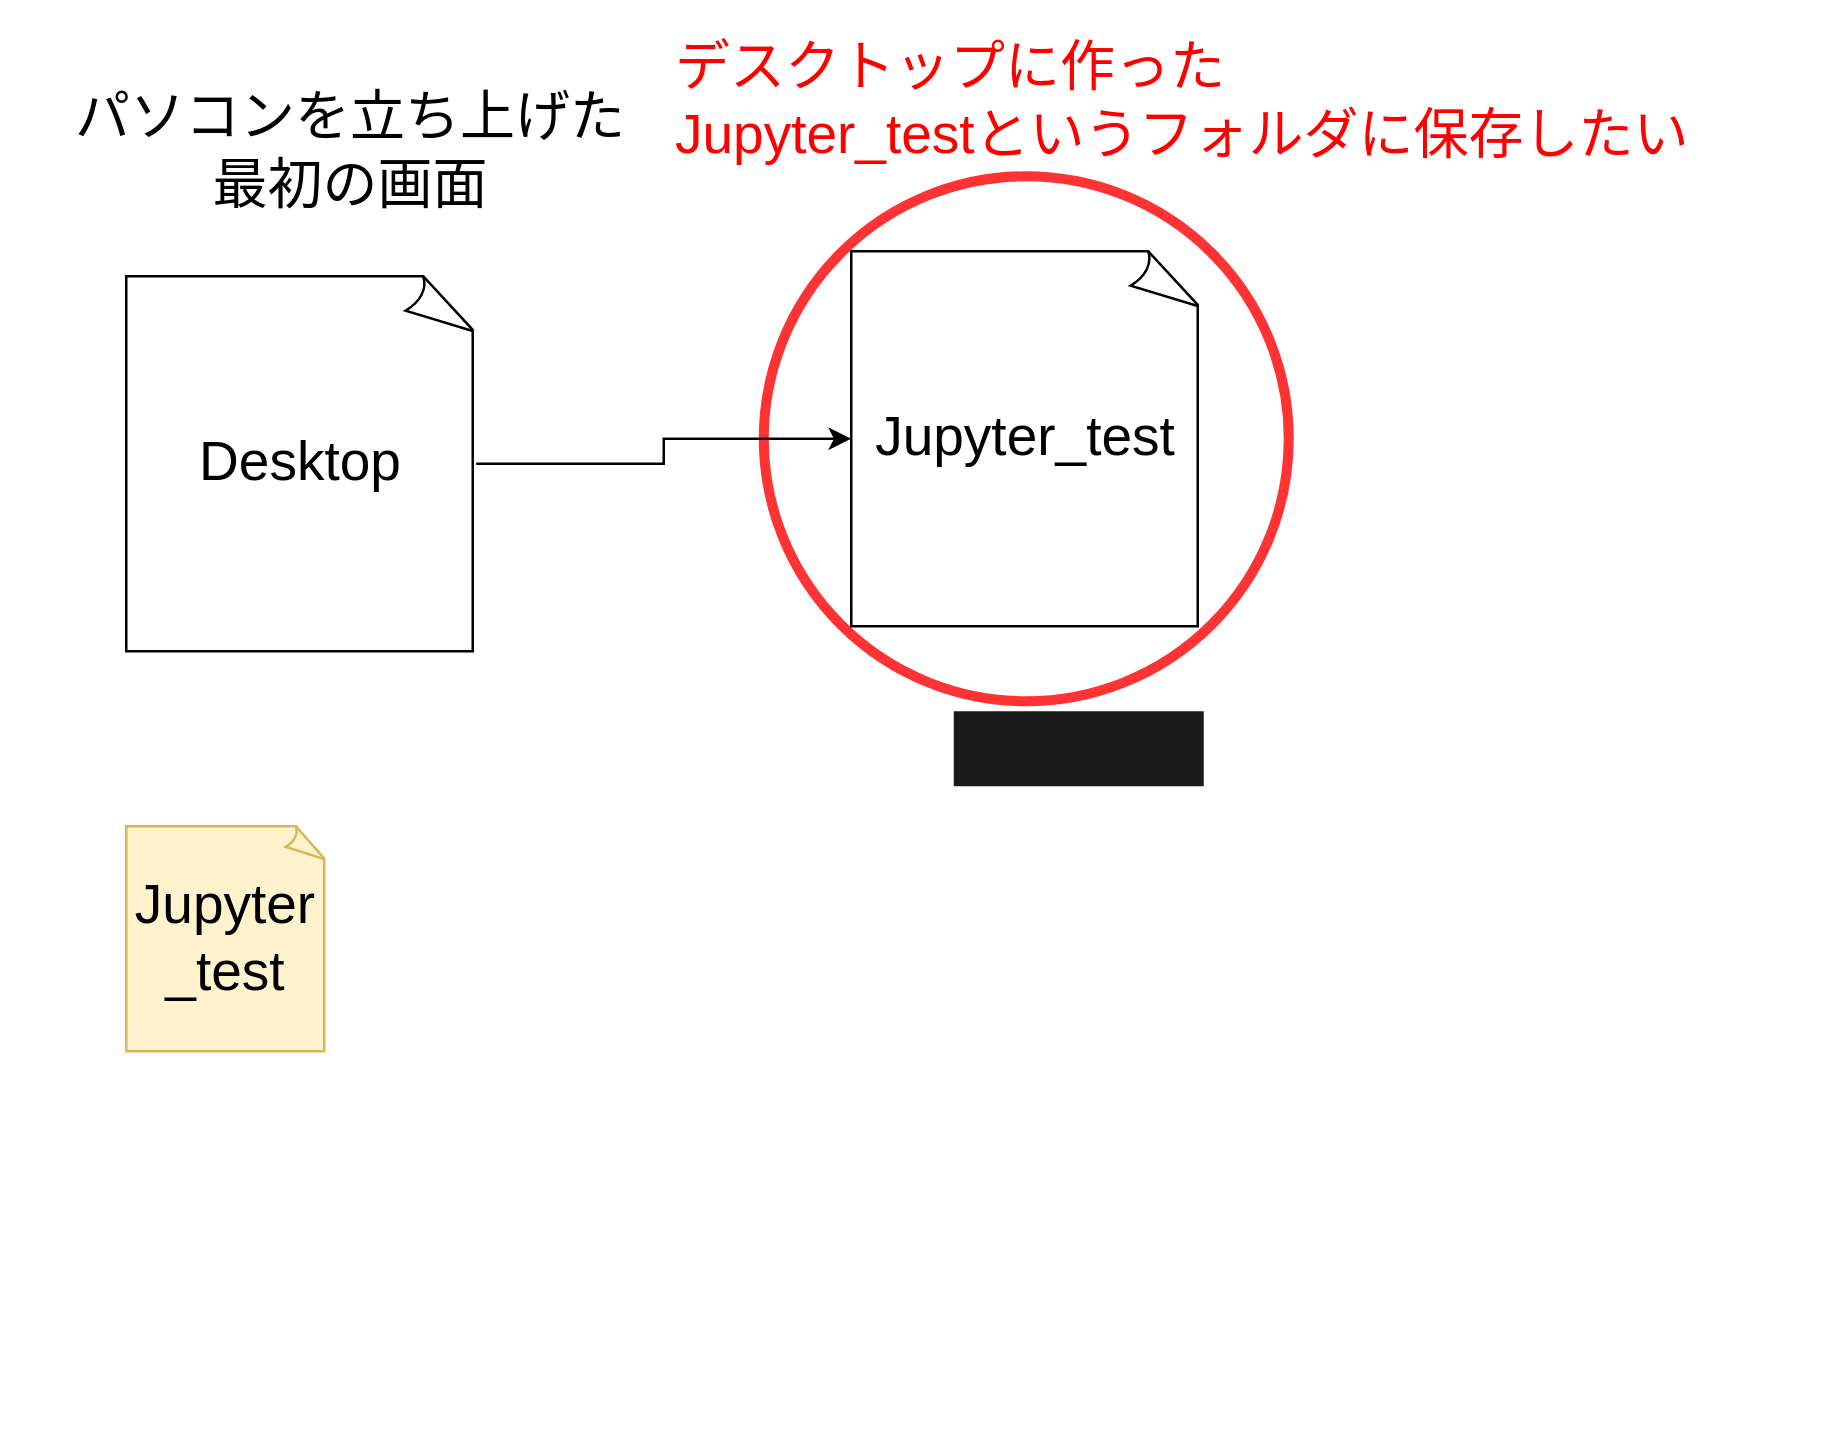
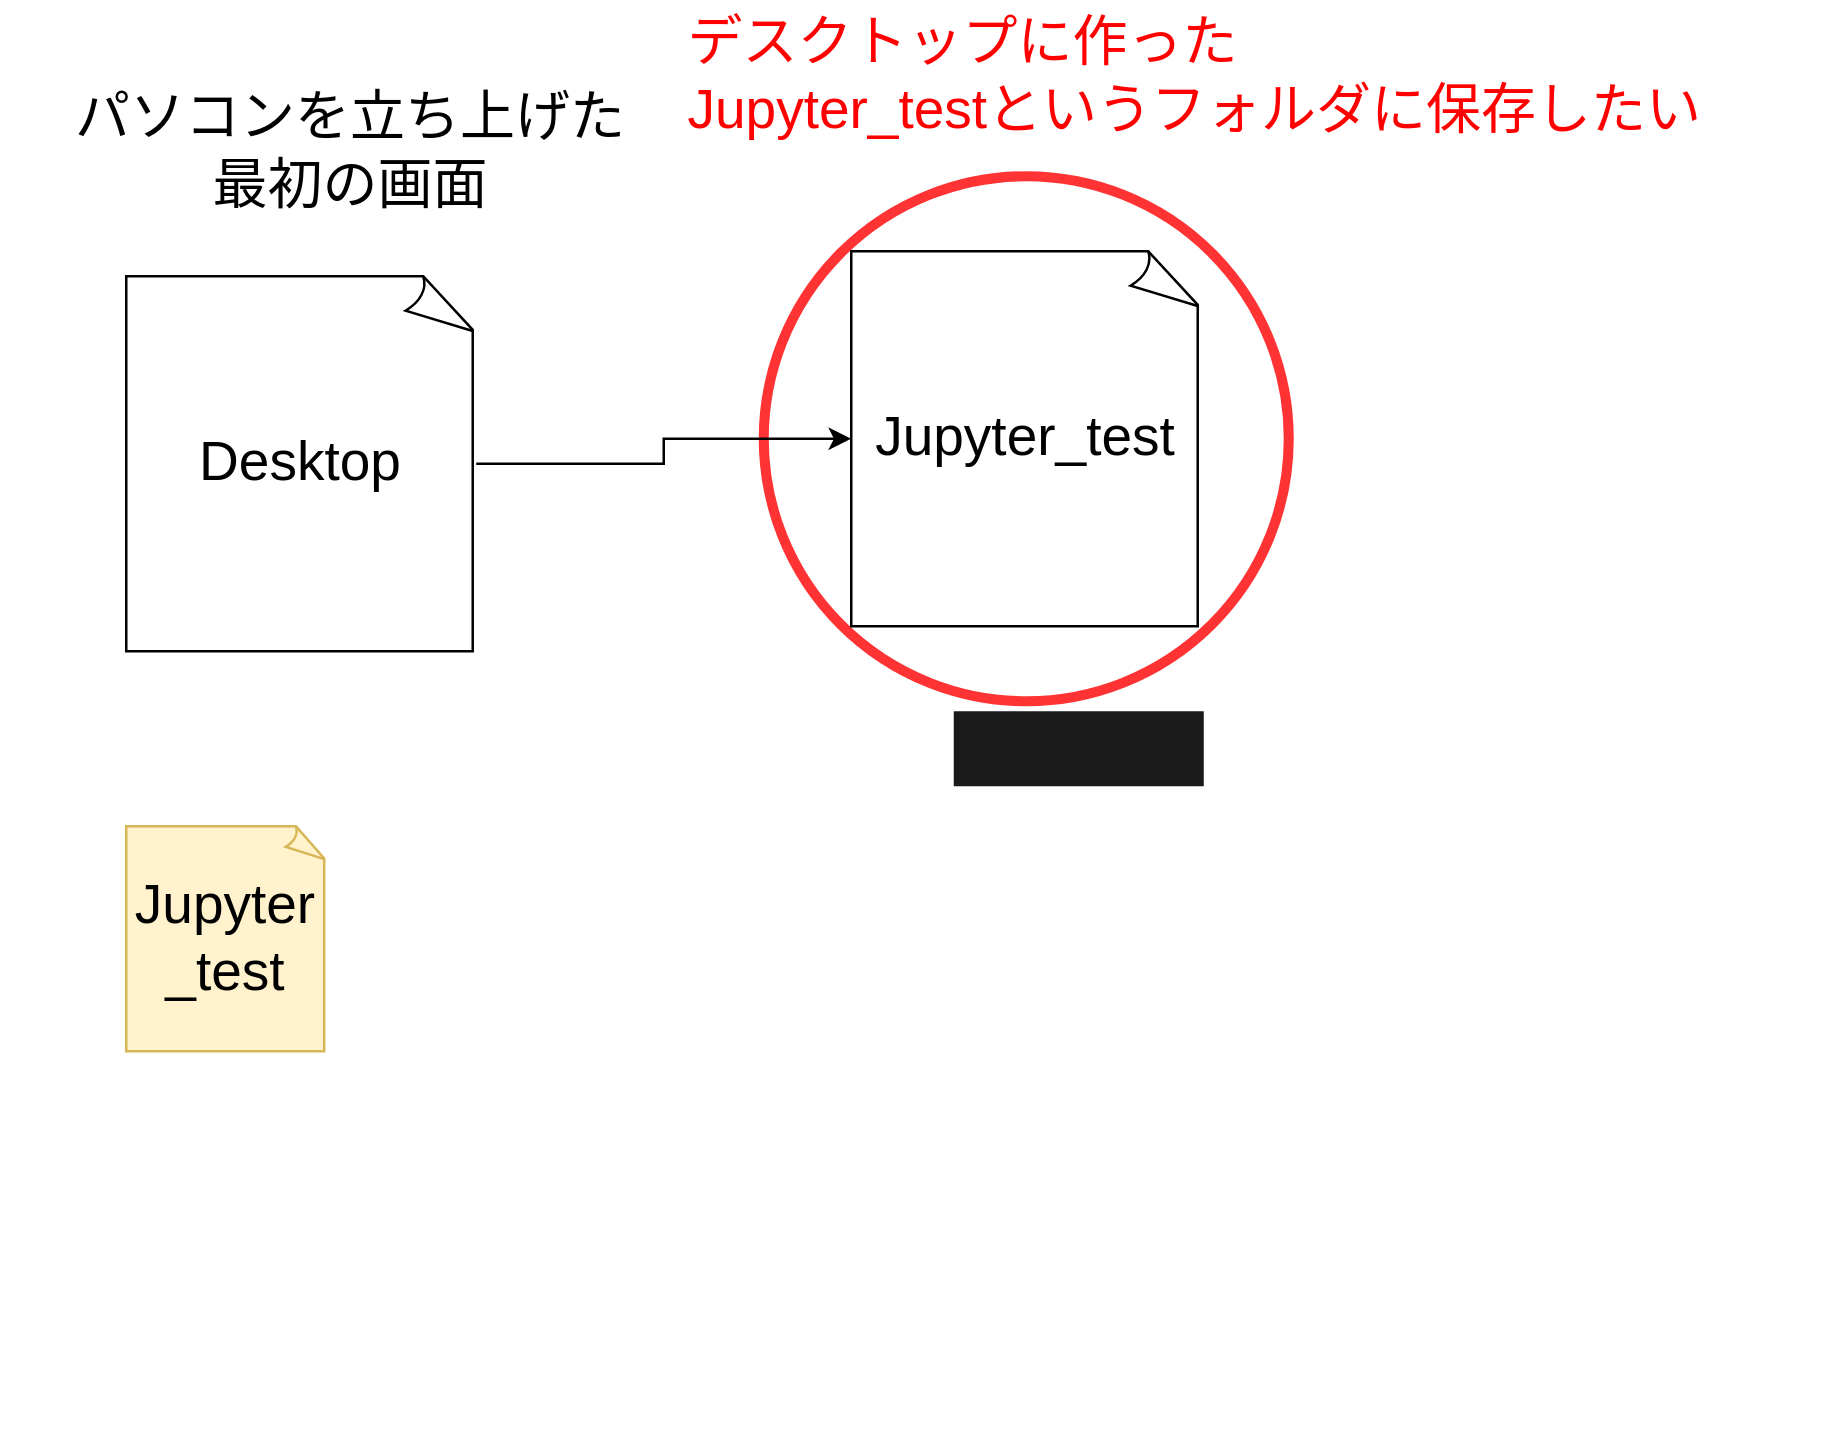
node "デスクトップに作った Jupyter_testというフォルダに保存したい": moved (1221, 101) -> (1234, 76)
